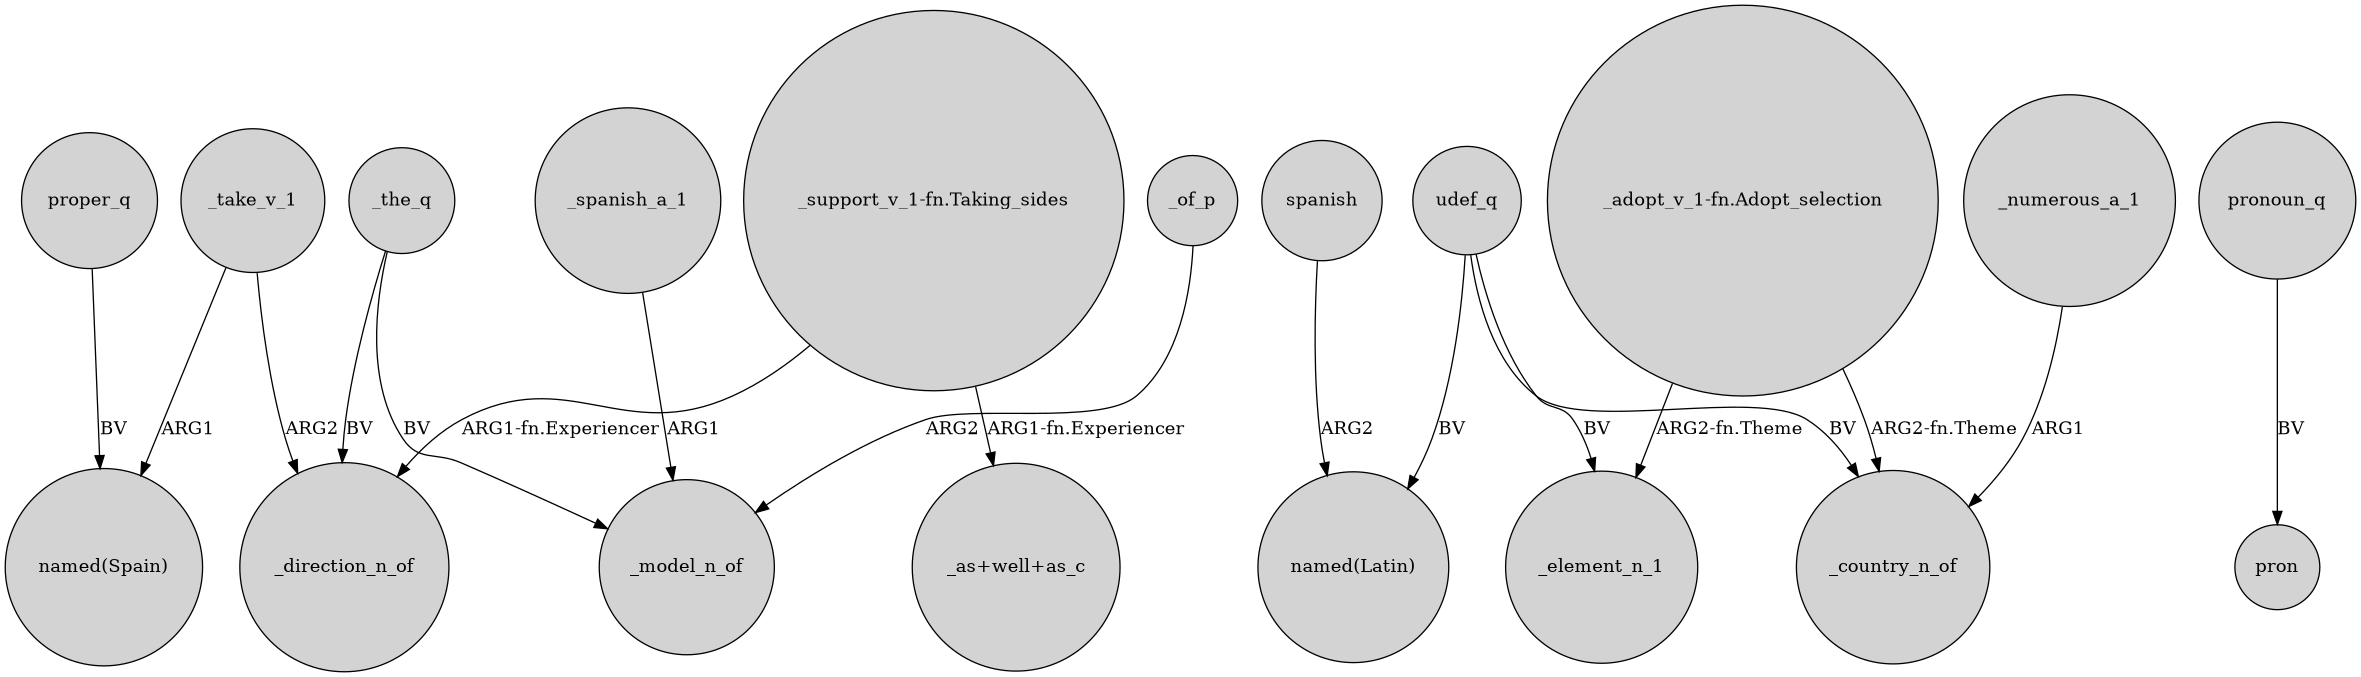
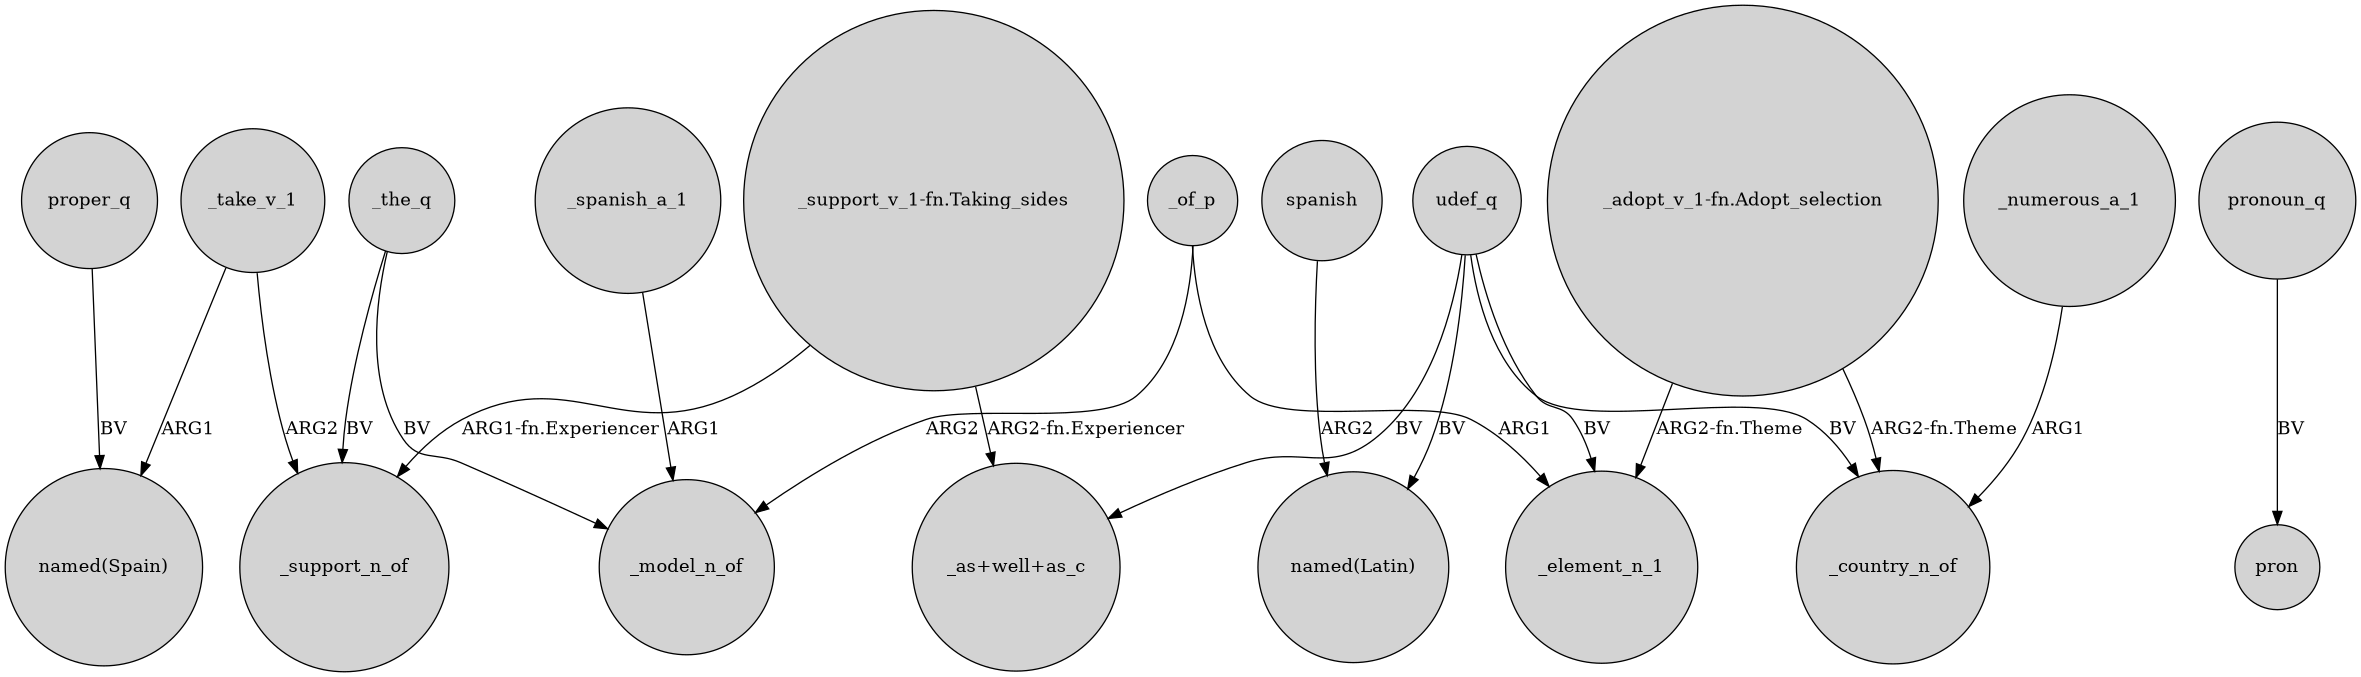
edge "_of_p" -> "_element_n_1": added, label "ARG1"
edge "_support_v_1-fn.Taking_sides" -> "_as+well+as_c": label "ARG1-fn.Experiencer" -> "ARG2-fn.Experiencer"
edge "udef_q" -> "_as+well+as_c": added, label "BV"
node "_direction_n_of": label "_direction_n_of" -> "_support_n_of"
